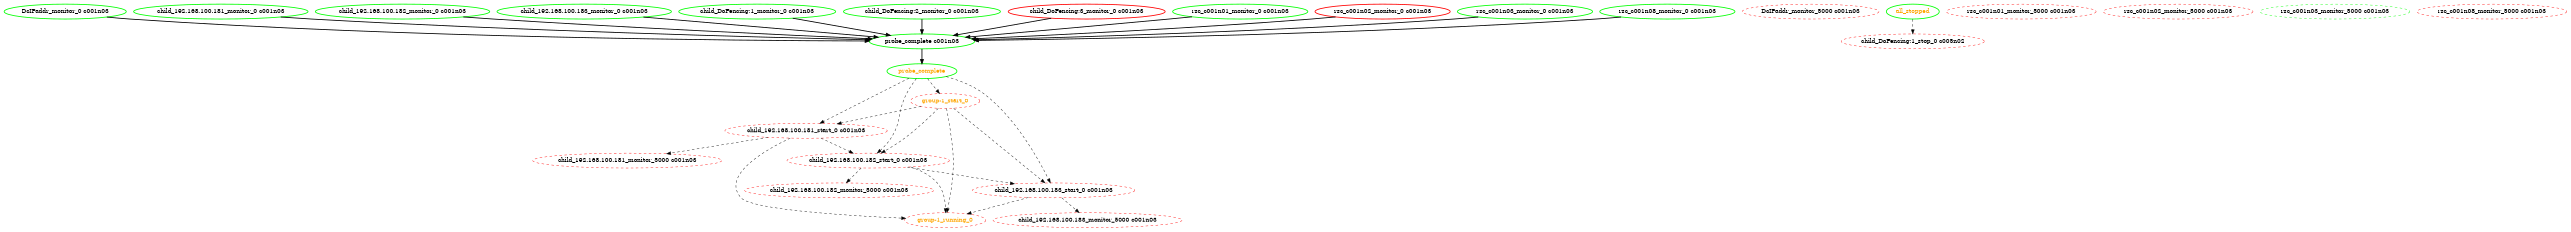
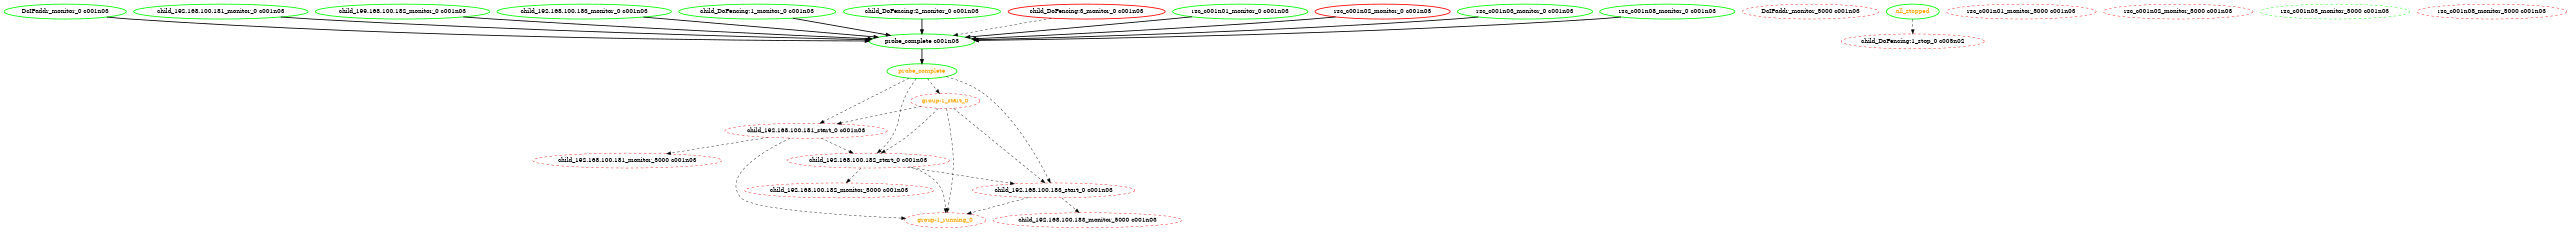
node "child_192.168.100.182_monitor_0 c001n03": label "child_192.168.100.182_monitor_0 c001n03" -> "child_199.168.100.182_monitor_0 c001n03"
edge "child_DoFencing:3_monitor_0 c001n03" -> "probe_complete c001n03": style bold -> dashed
